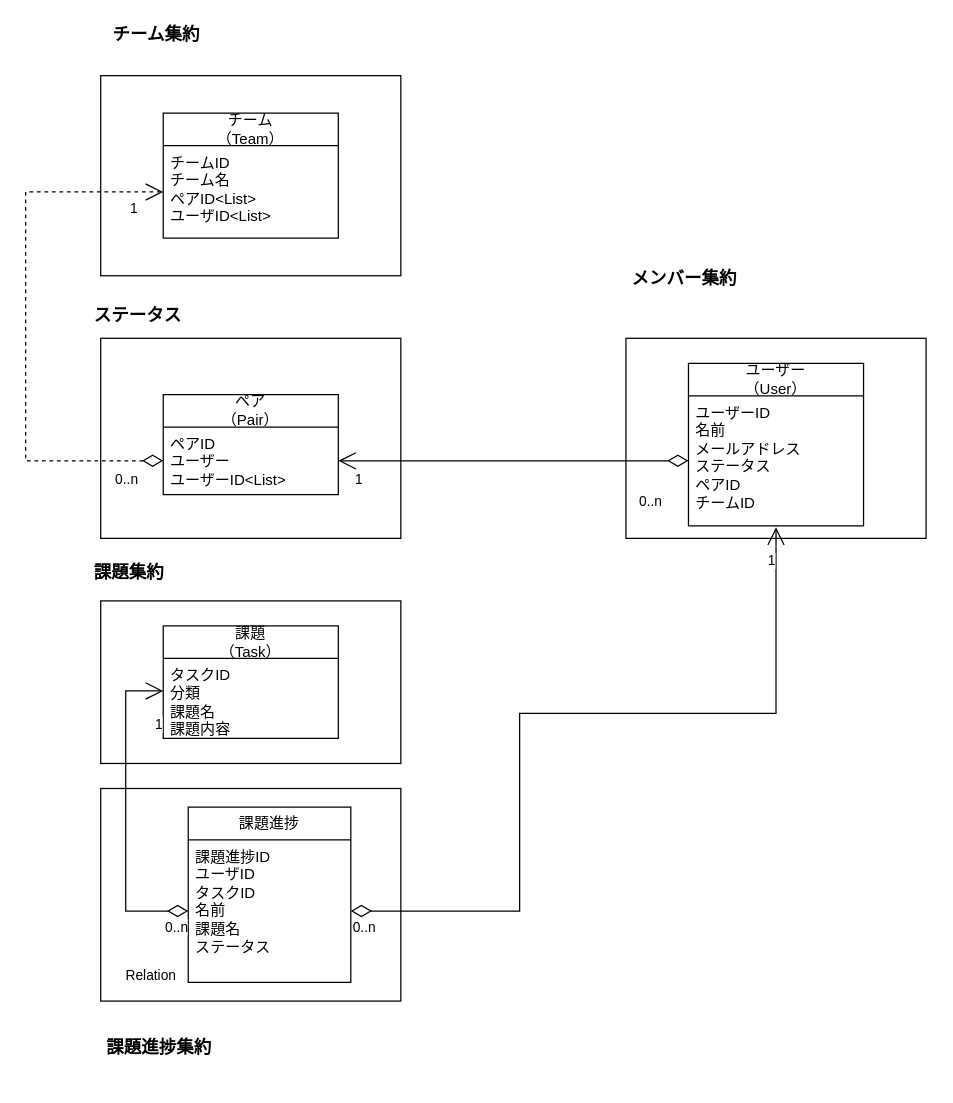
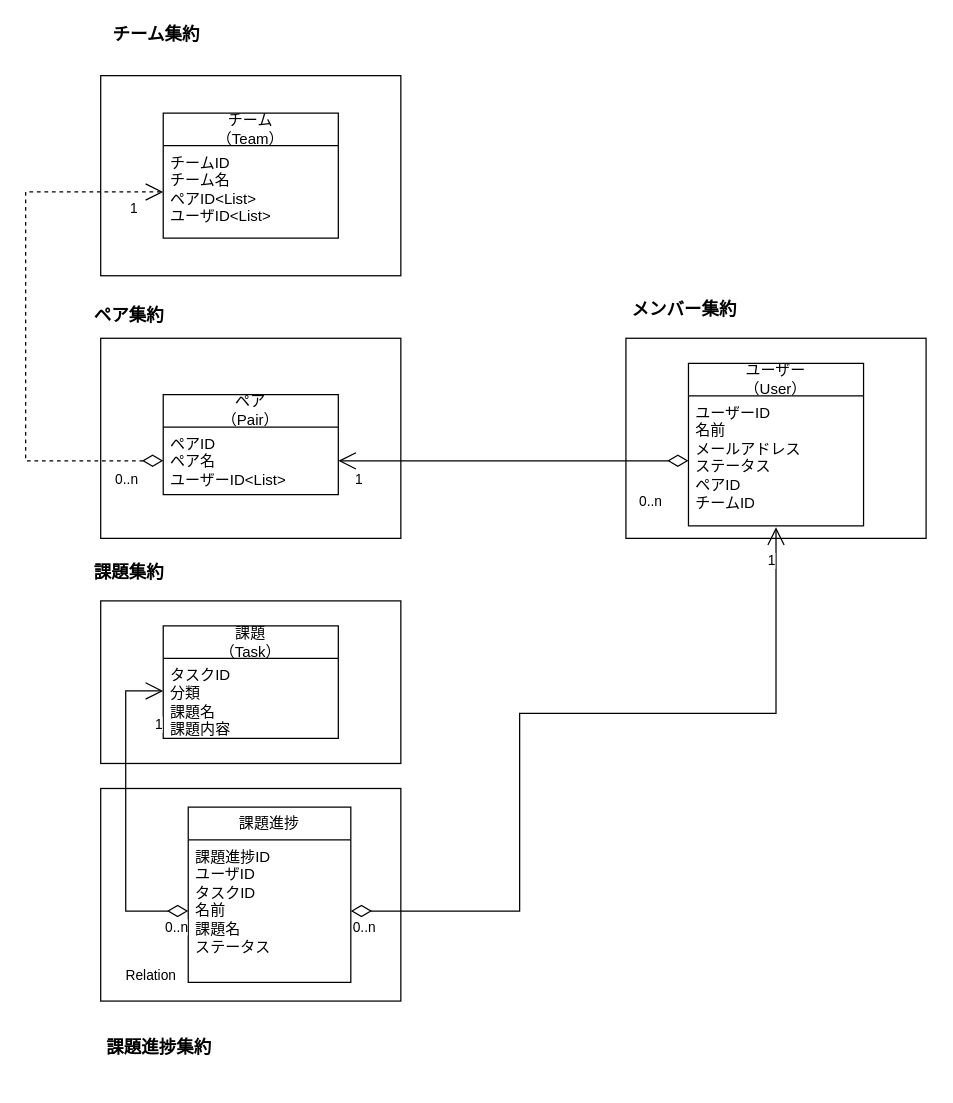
node "メンバー集約": moved (744, 288) -> (744, 319)
node "ステータス": label "ステータス" -> "ペア集約"
node "ペアID ユーザー ユーザーID<List>": label "ペアID ユーザー ユーザーID<List>" -> "ペアID ペア名 ユーザーID<List>"
